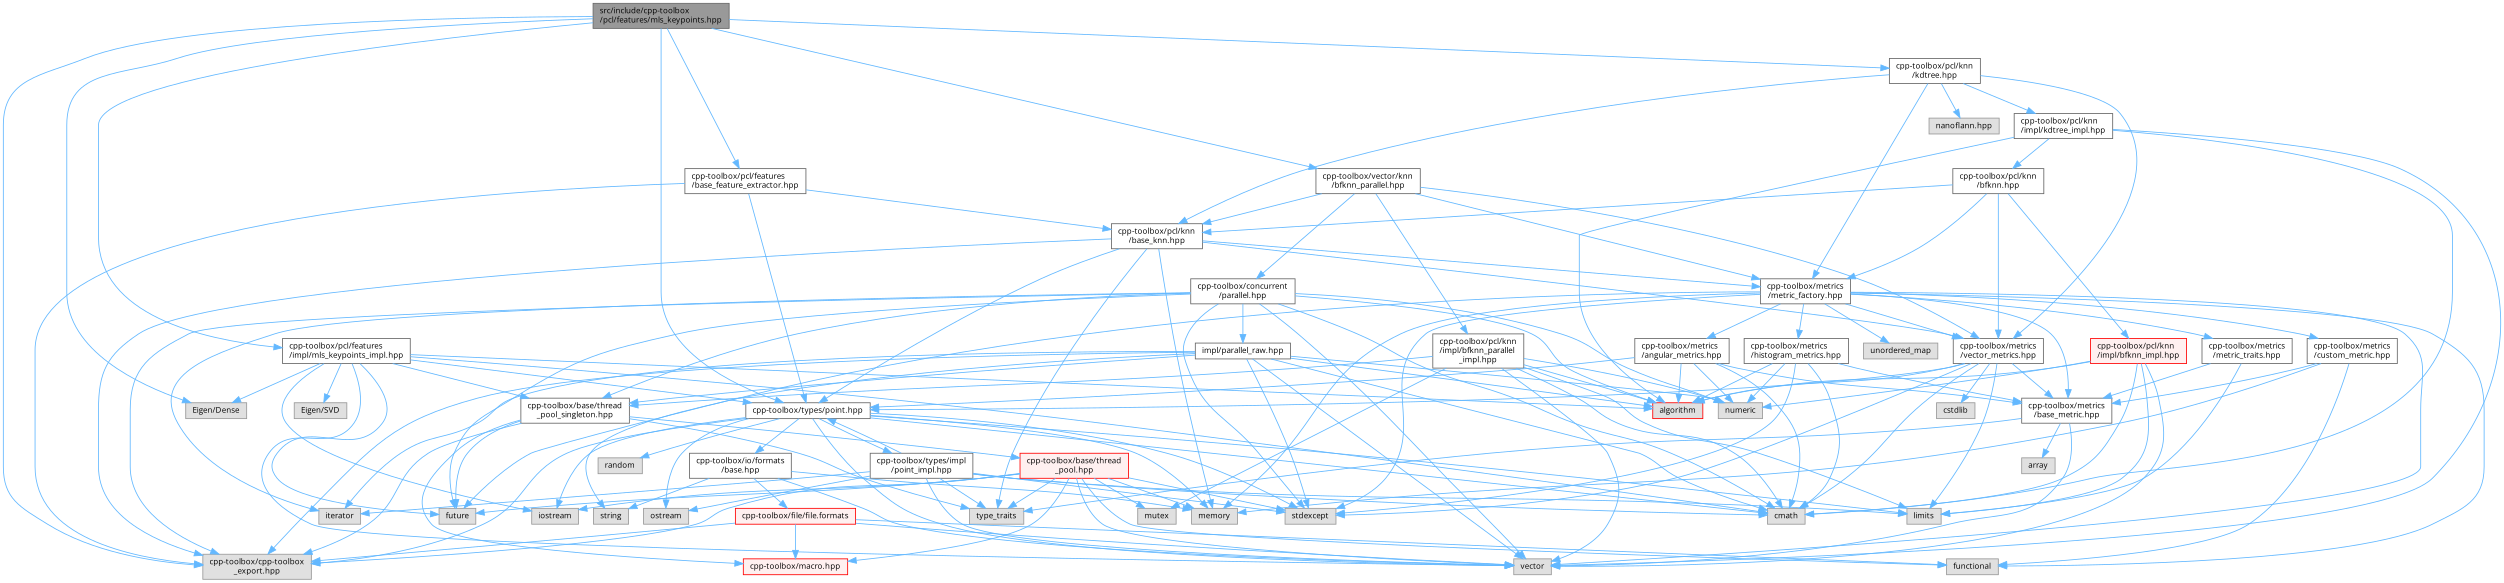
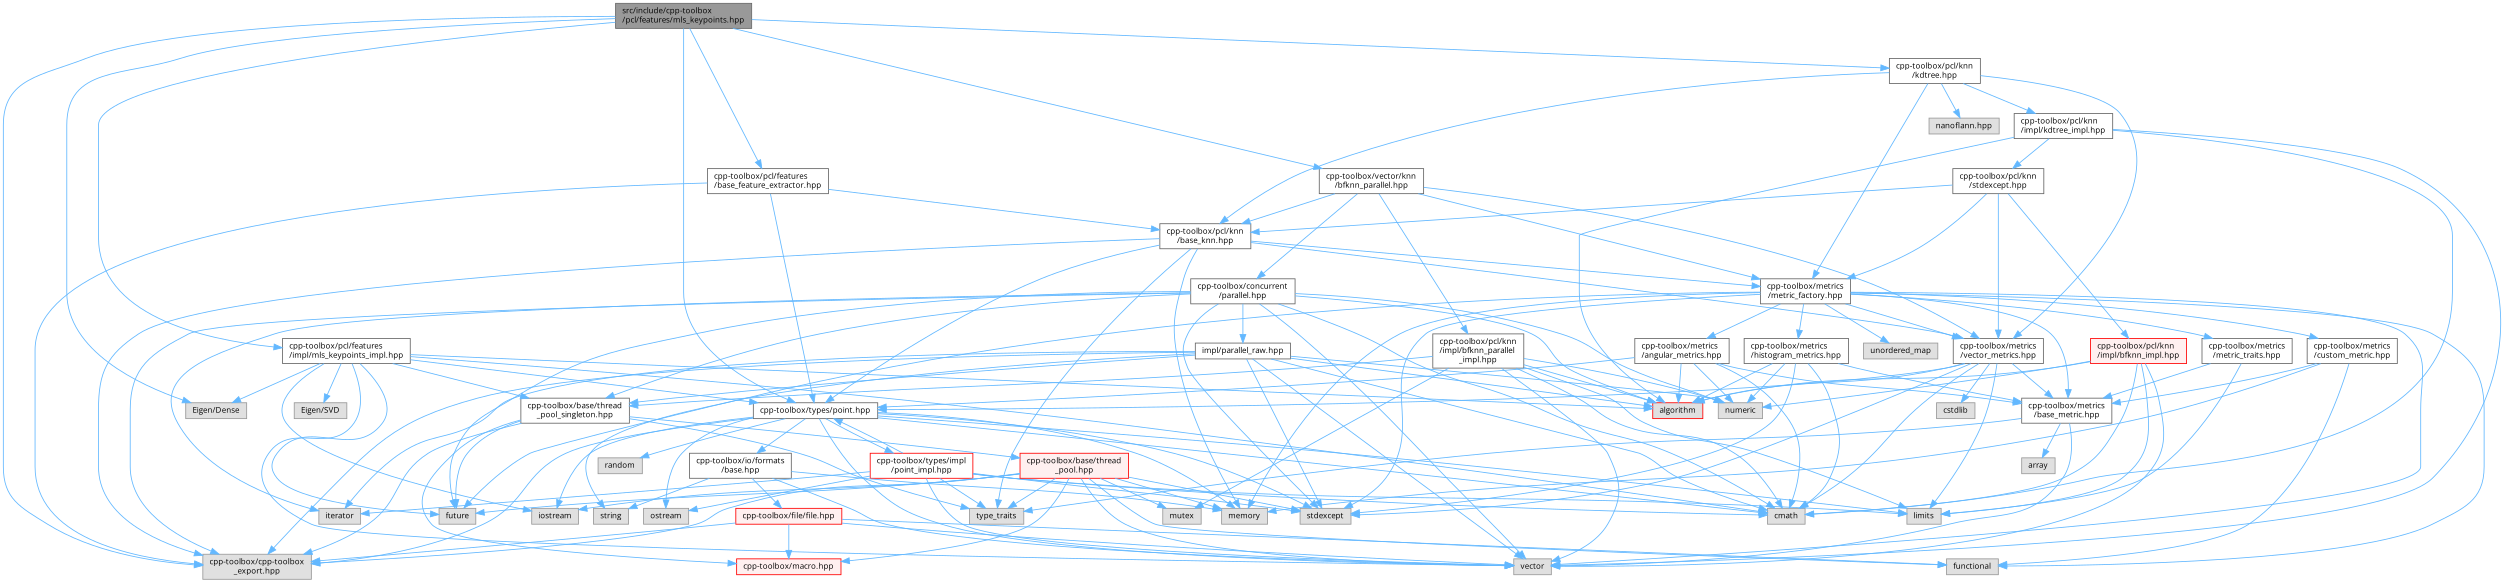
node "cpp-toolbox/pcl/knn /bfknn.hpp": label "cpp-toolbox/pcl/knn /bfknn.hpp" -> "cpp-toolbox/pcl/knn /stdexcept.hpp"
node "cpp-toolbox/types/impl /point_impl.hpp": color grey40 -> red
node "cpp-toolbox/file/file.formats": label "cpp-toolbox/file/file.formats" -> "cpp-toolbox/file/file.hpp"
